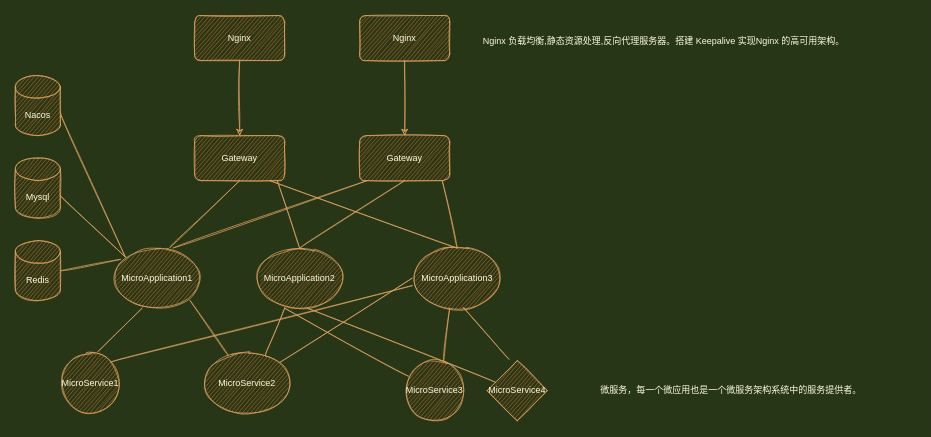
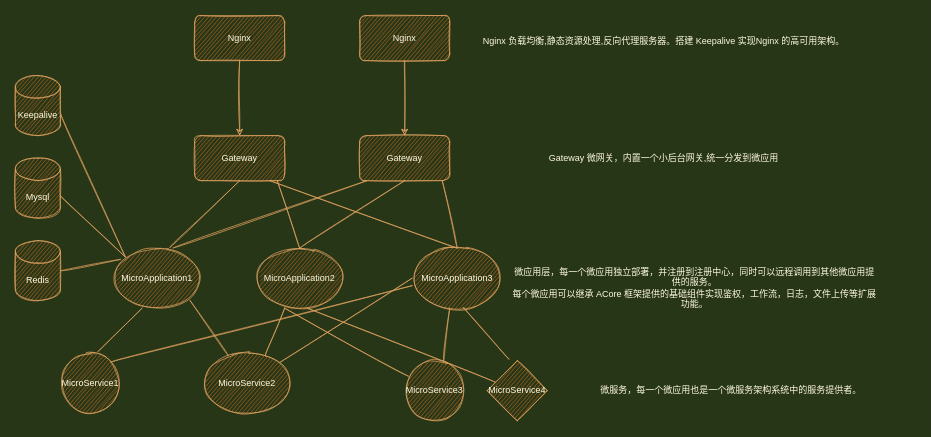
node "Nacos": label "Nacos" -> "Keepalive"
node "Gateway 微网关，内置一个小后台网关,统一分发到微应用": added
node "微应用层，每一个微应用独立部署，并注册到注册中心，同时可以远程调用到其他微应用提供的服务。 每个微应用可以继承 ACore 框架提供的基础组件实现鉴权，工作流，日志，文件上传等扩展功能。": added
